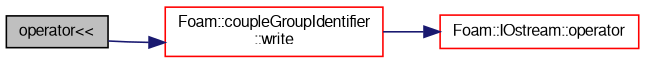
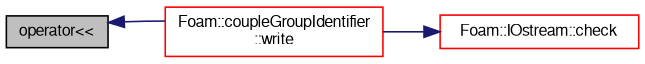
node "Foam::IOstream::operator": label "Foam::IOstream::operator" -> "Foam::IOstream::check"
edge "operator<<" -> "Foam::coupleGroupIdentifier ::write": reversed
